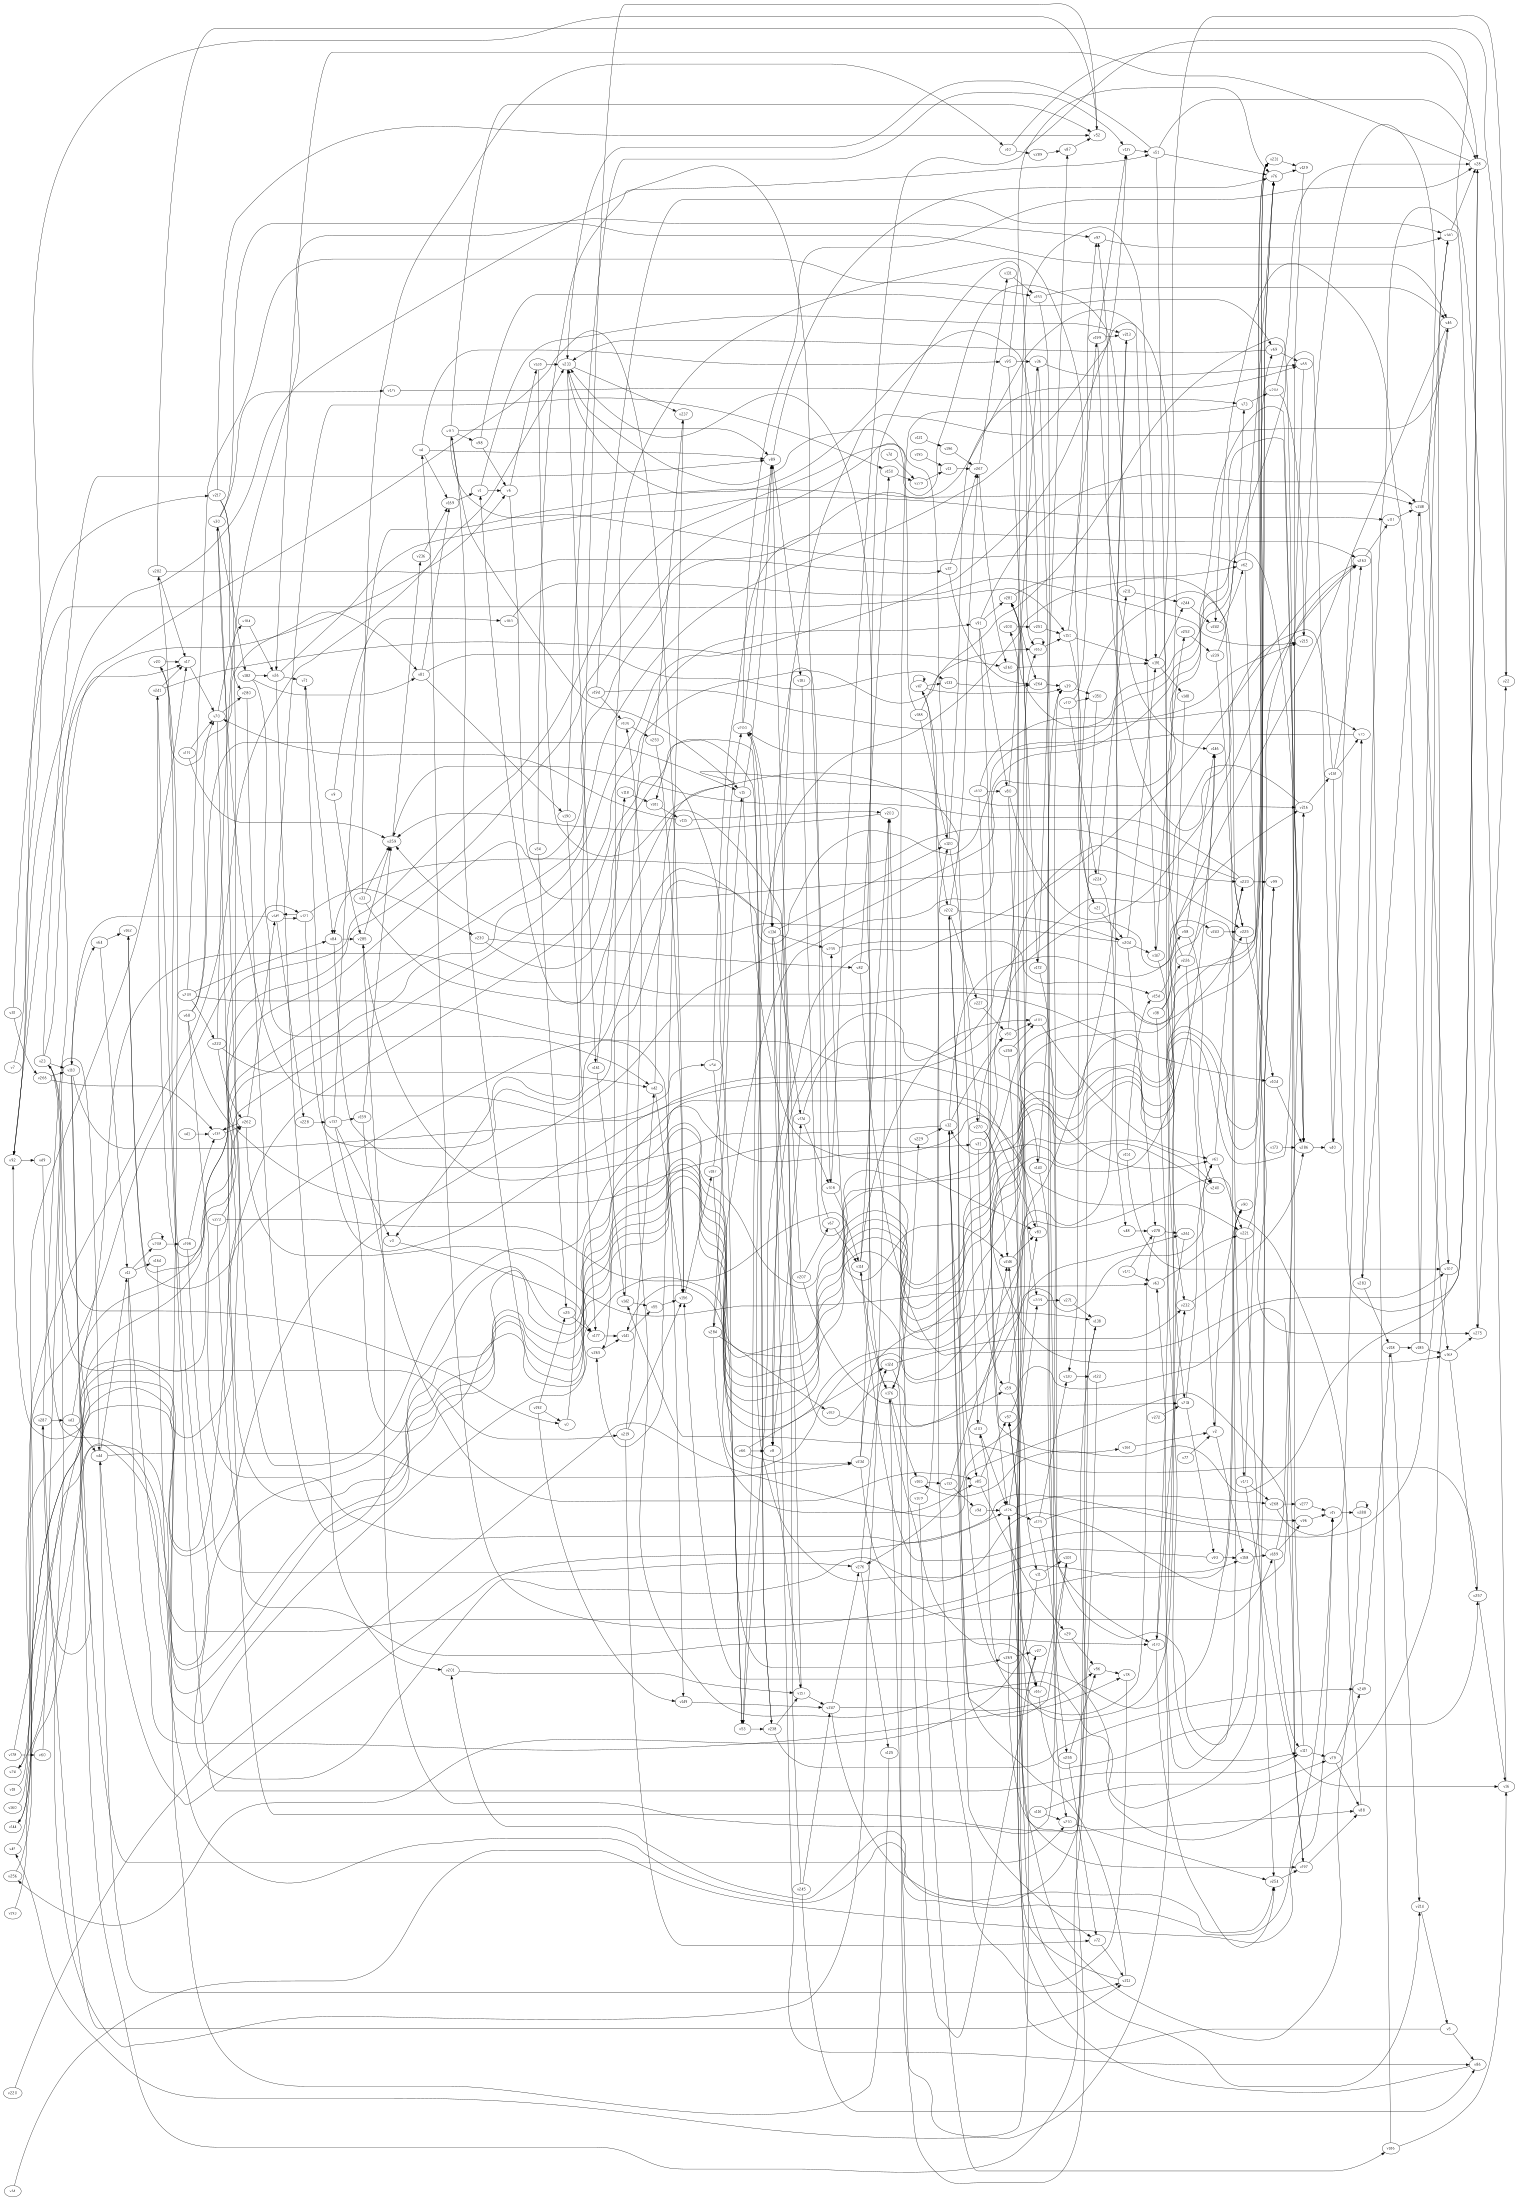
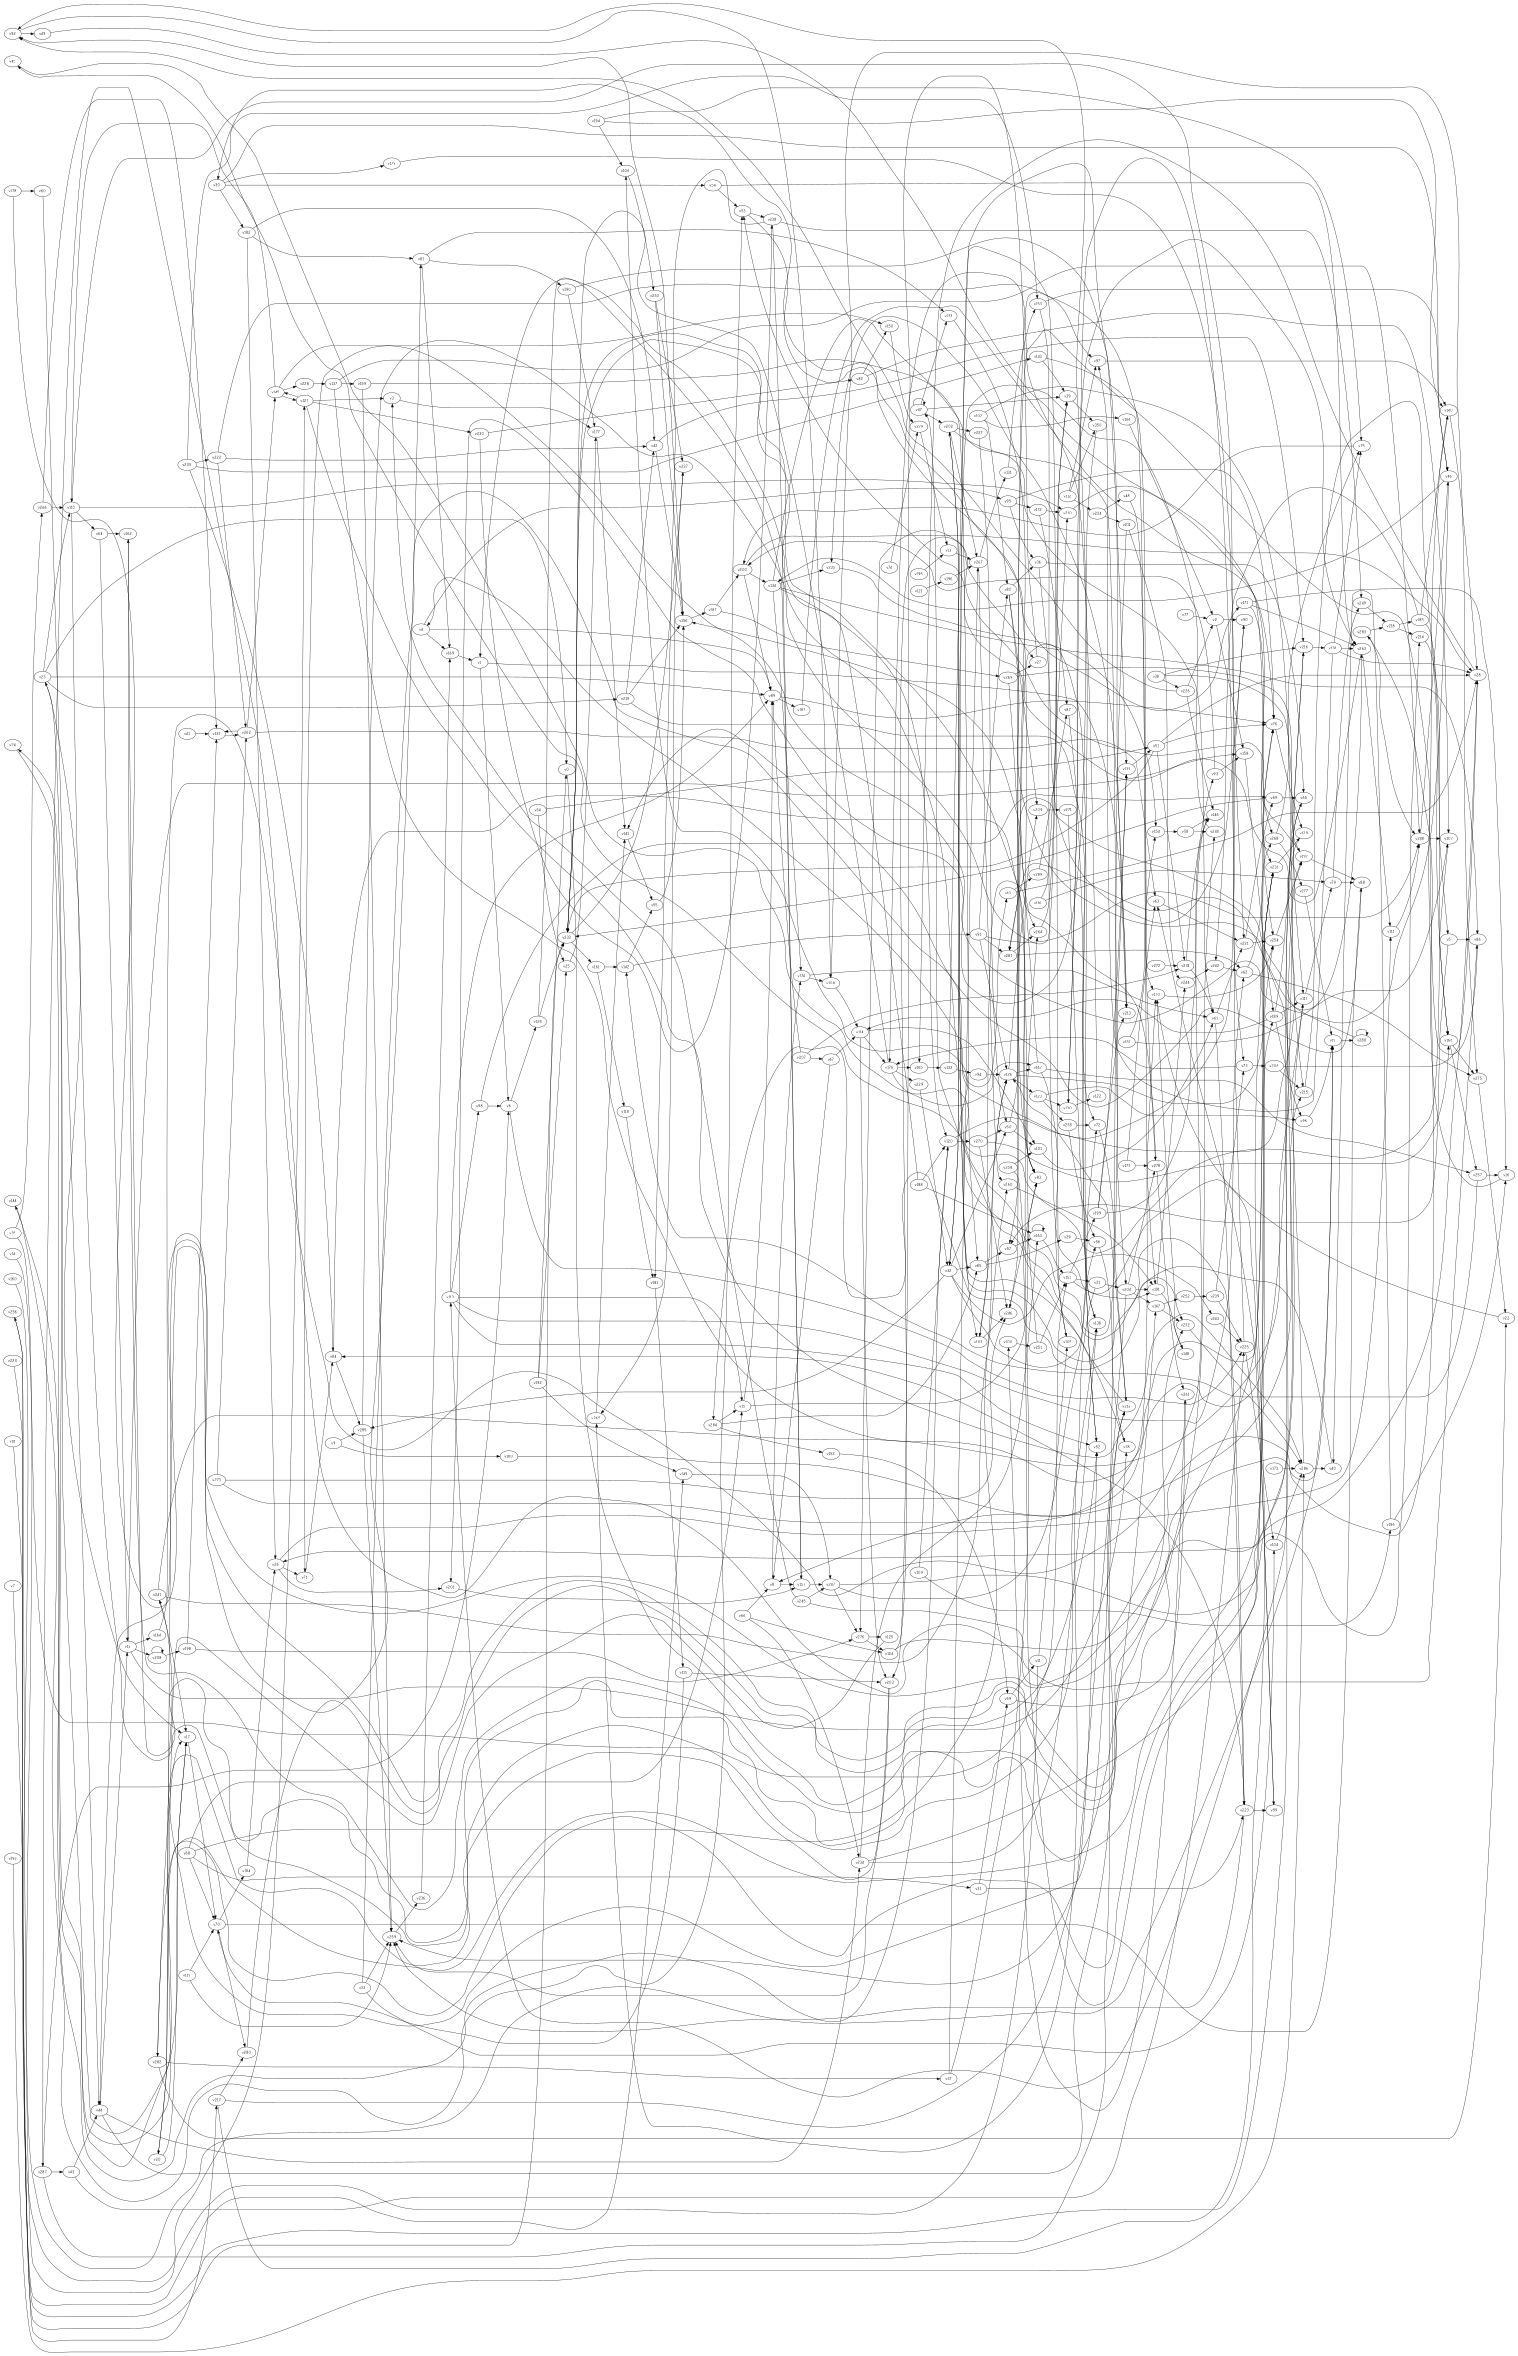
edge "v130" -> "v263": added
edge "v137" -> "v3": now "v127" -> "v3"
